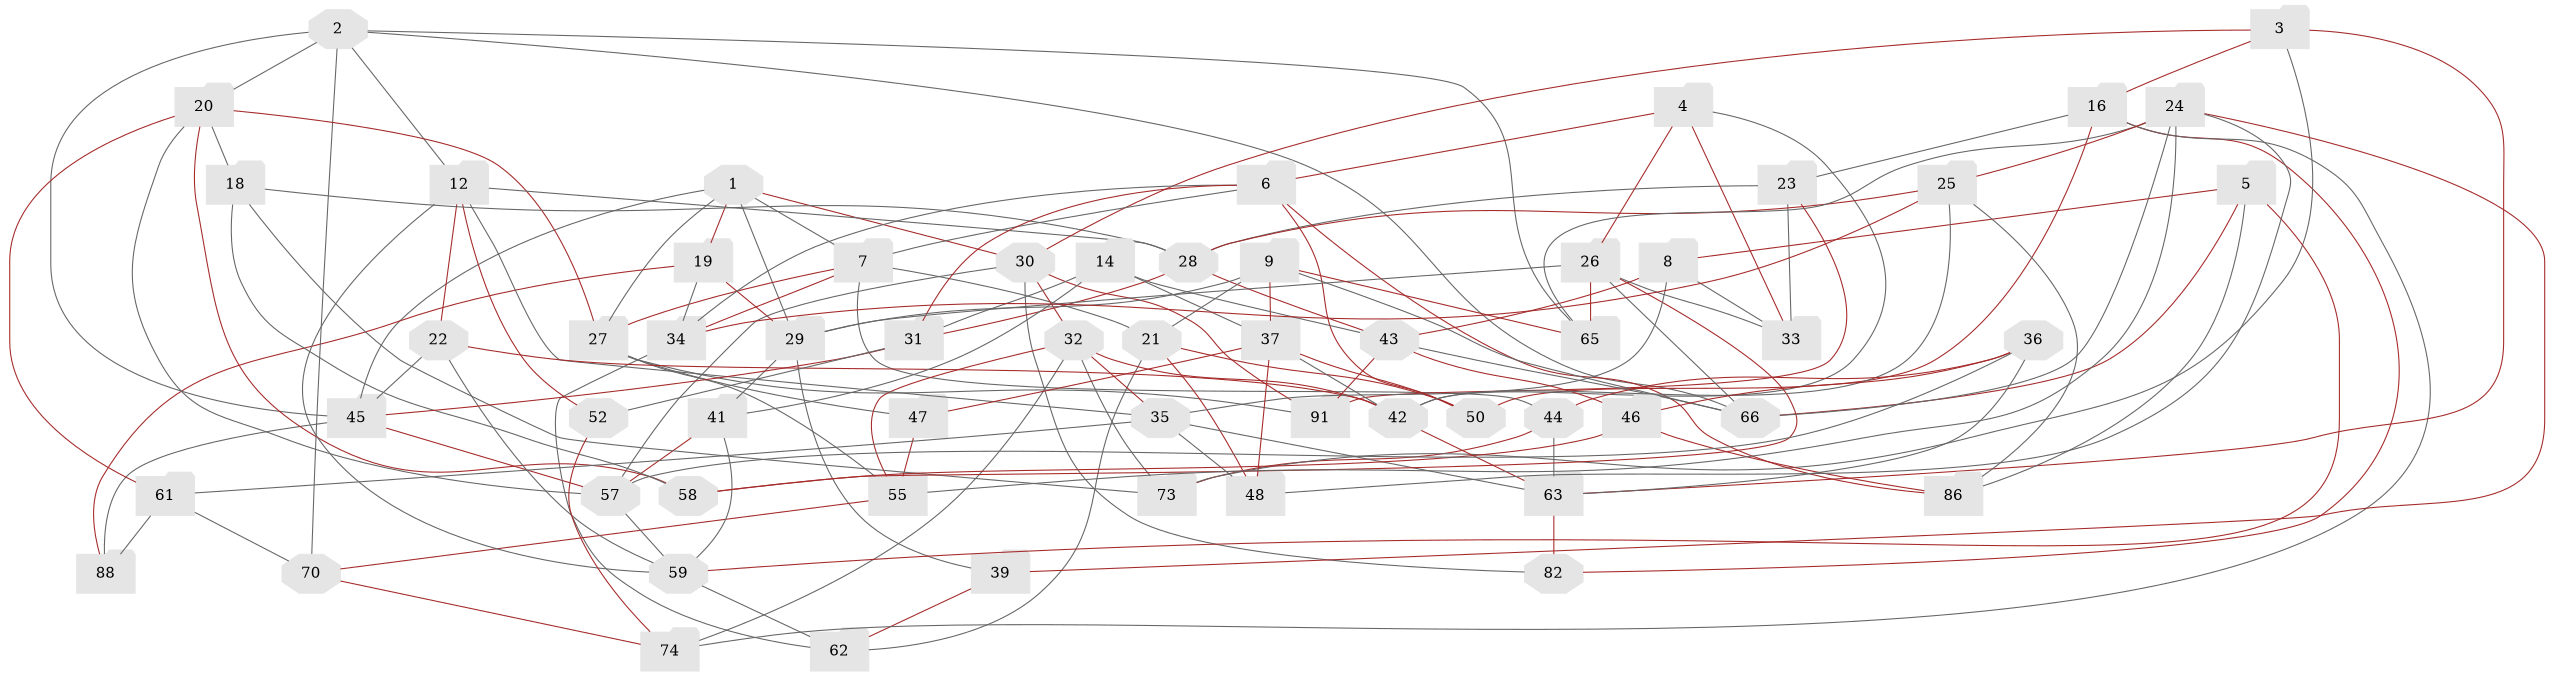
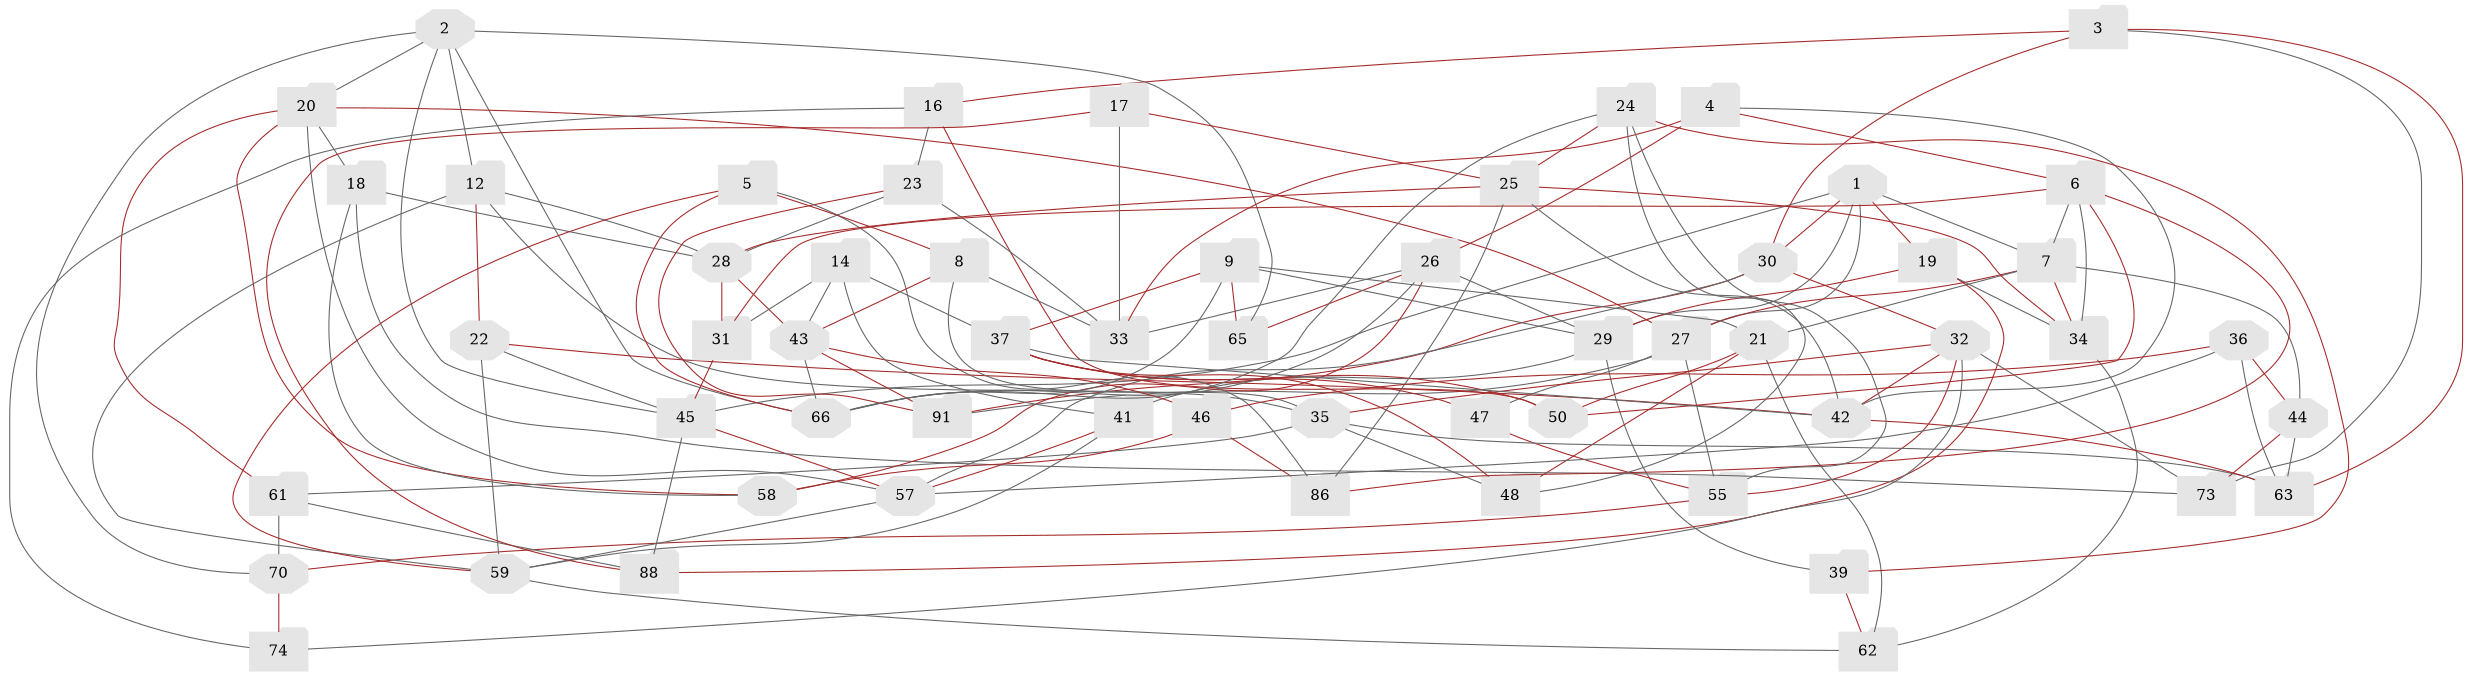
node "17": added
edge "24" -- "65": removed
node "52": removed
node "82": removed
